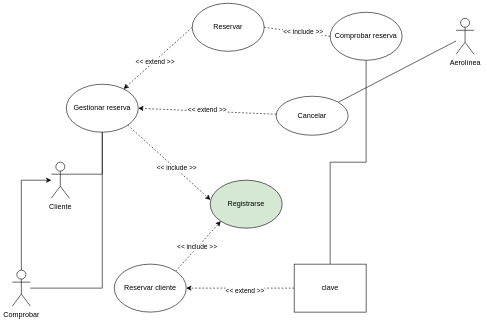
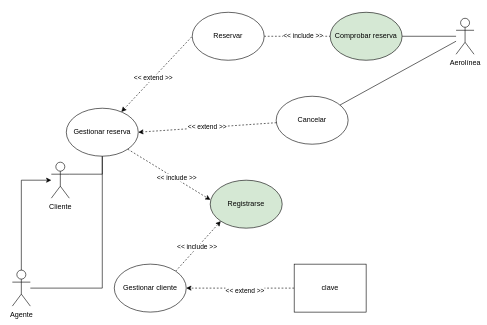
node "Reservar": moved (228, 27) -> (228, 36)
node "Comprobar reserva": fillcolor #ffffff -> #d5e8d4
node "Gestionar reserva": moved (102, 108) -> (102, 132)
node "Cancelar": size 72x39 -> 72x48
edge "Comprobar reserva" -- "clave": now "Comprobar reserva" -- "Aerolínea"
node "Reservar cliente": label "Reservar cliente" -> "Gestionar cliente"
node "Comprobar": label "Comprobar" -> "Agente"
